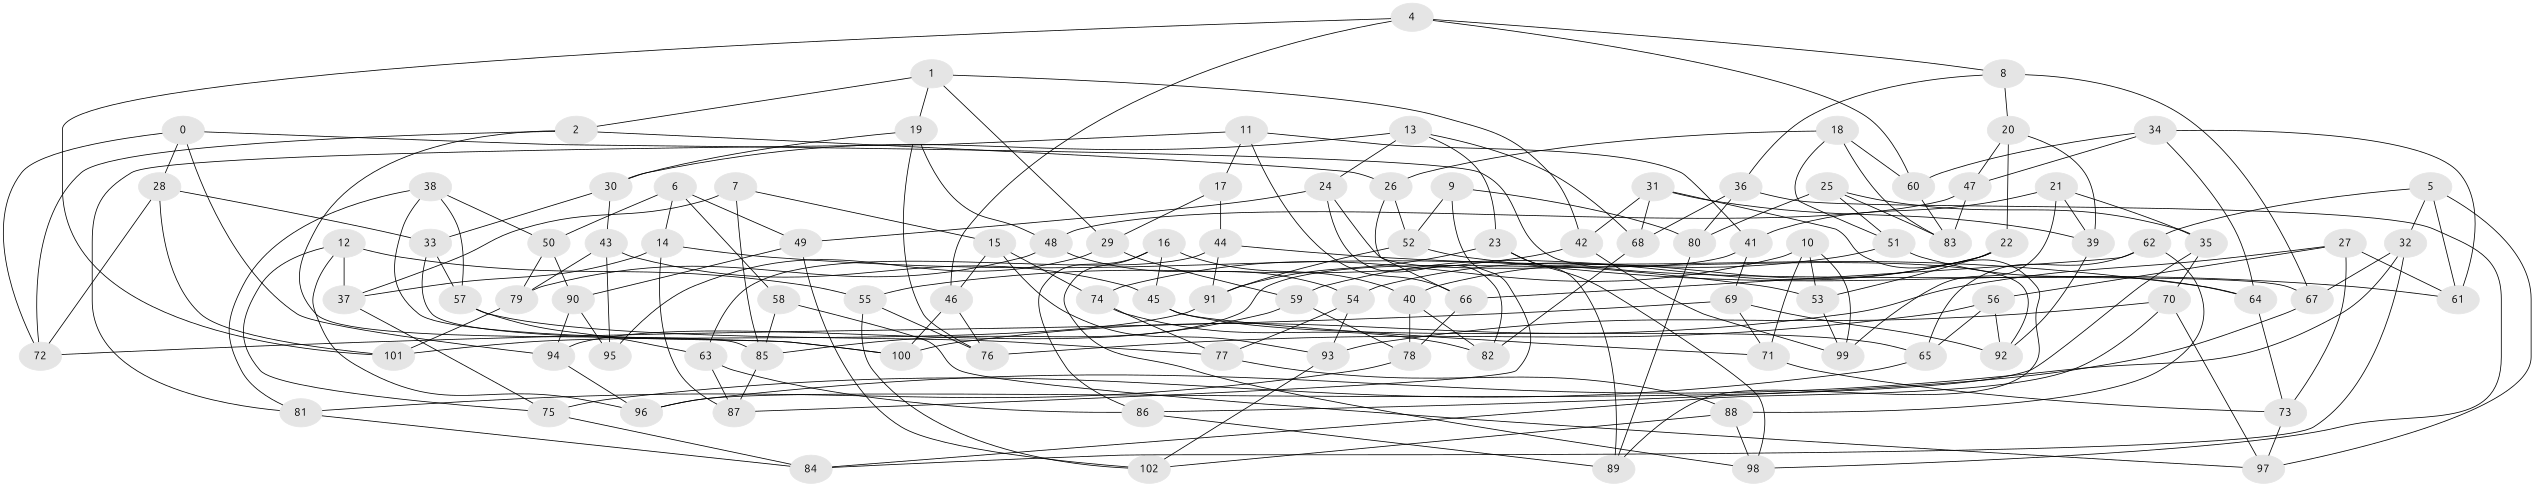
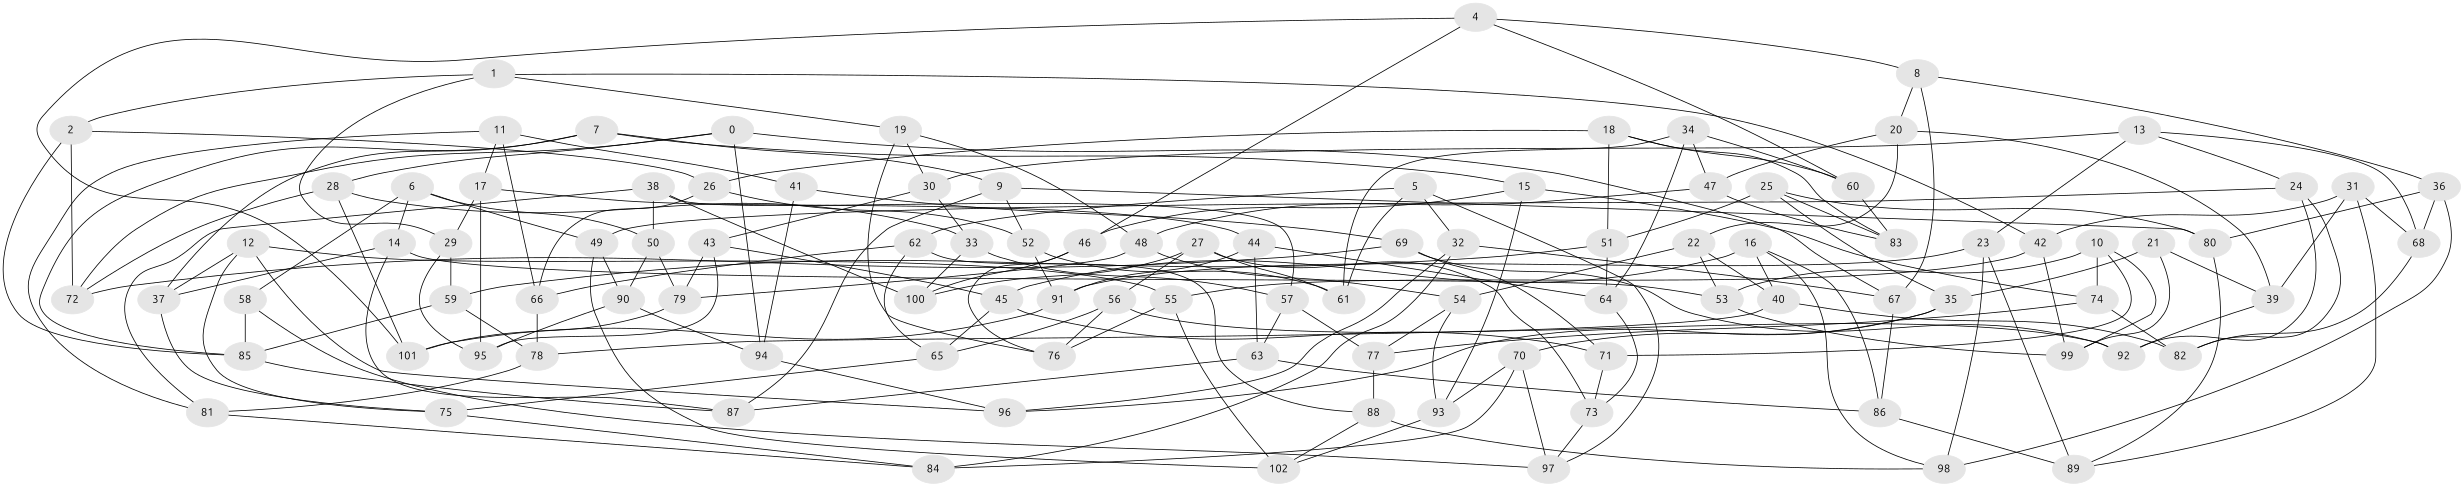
edge "7" -- "9": added
edge "21" -- "41": removed
edge "17" -- "95": added
